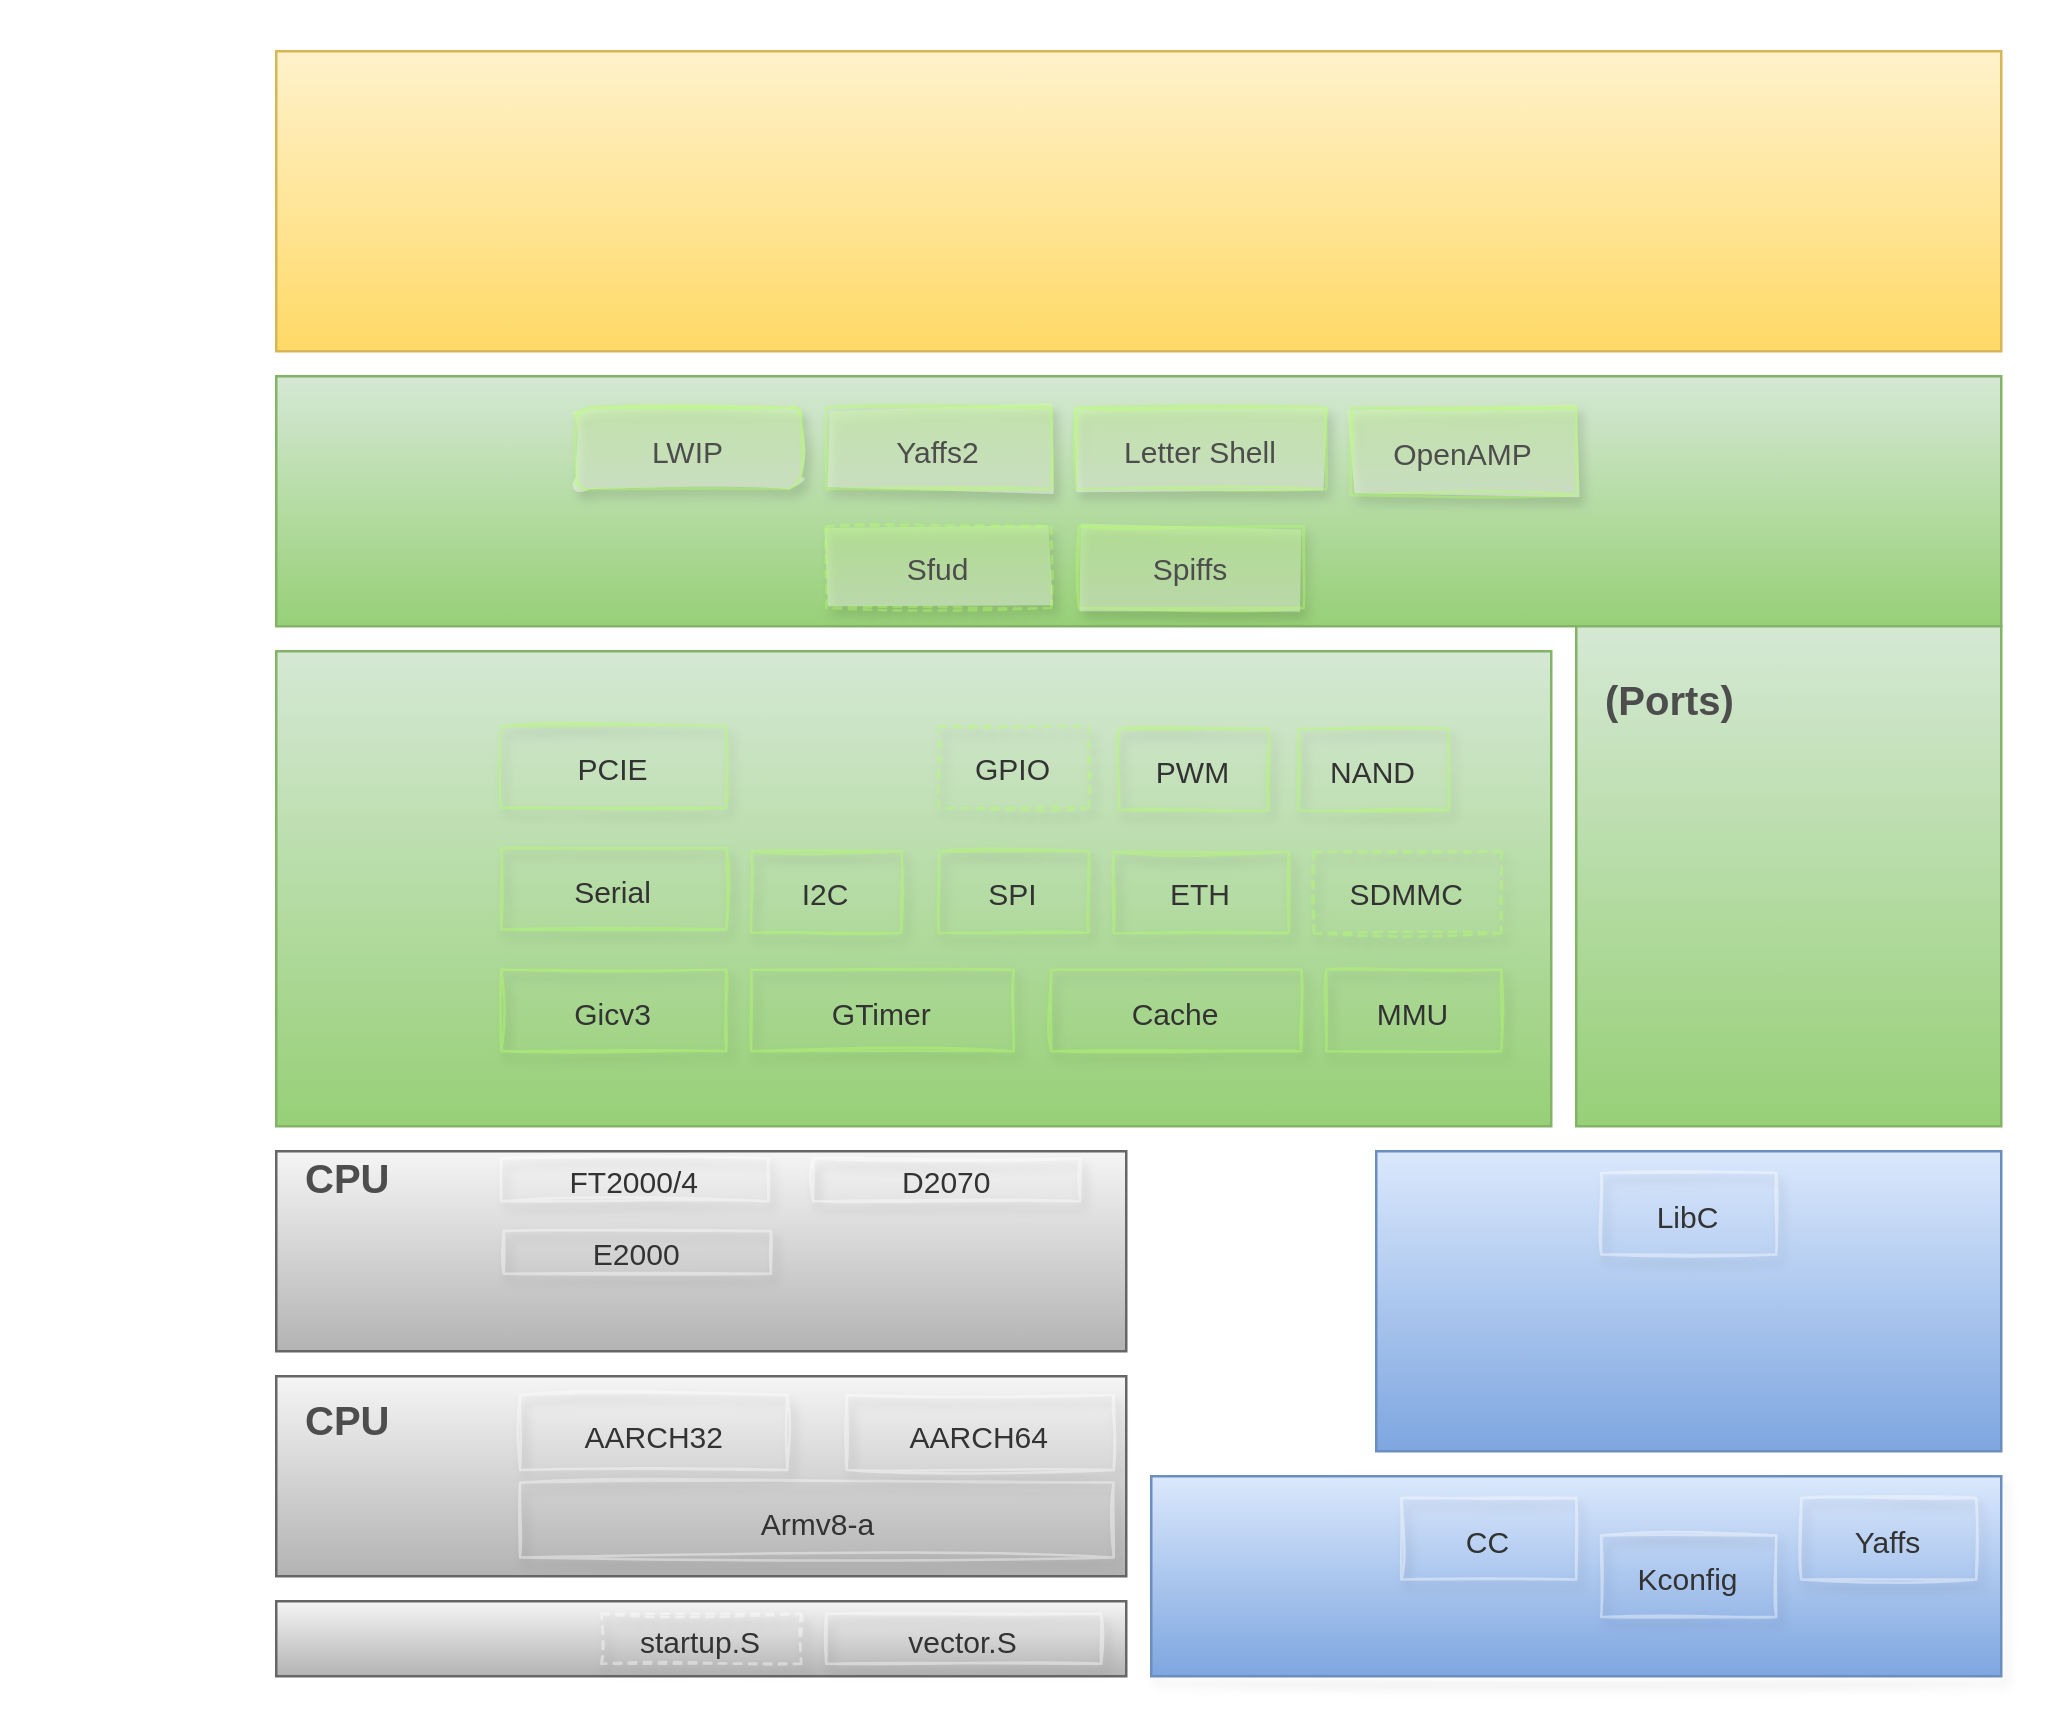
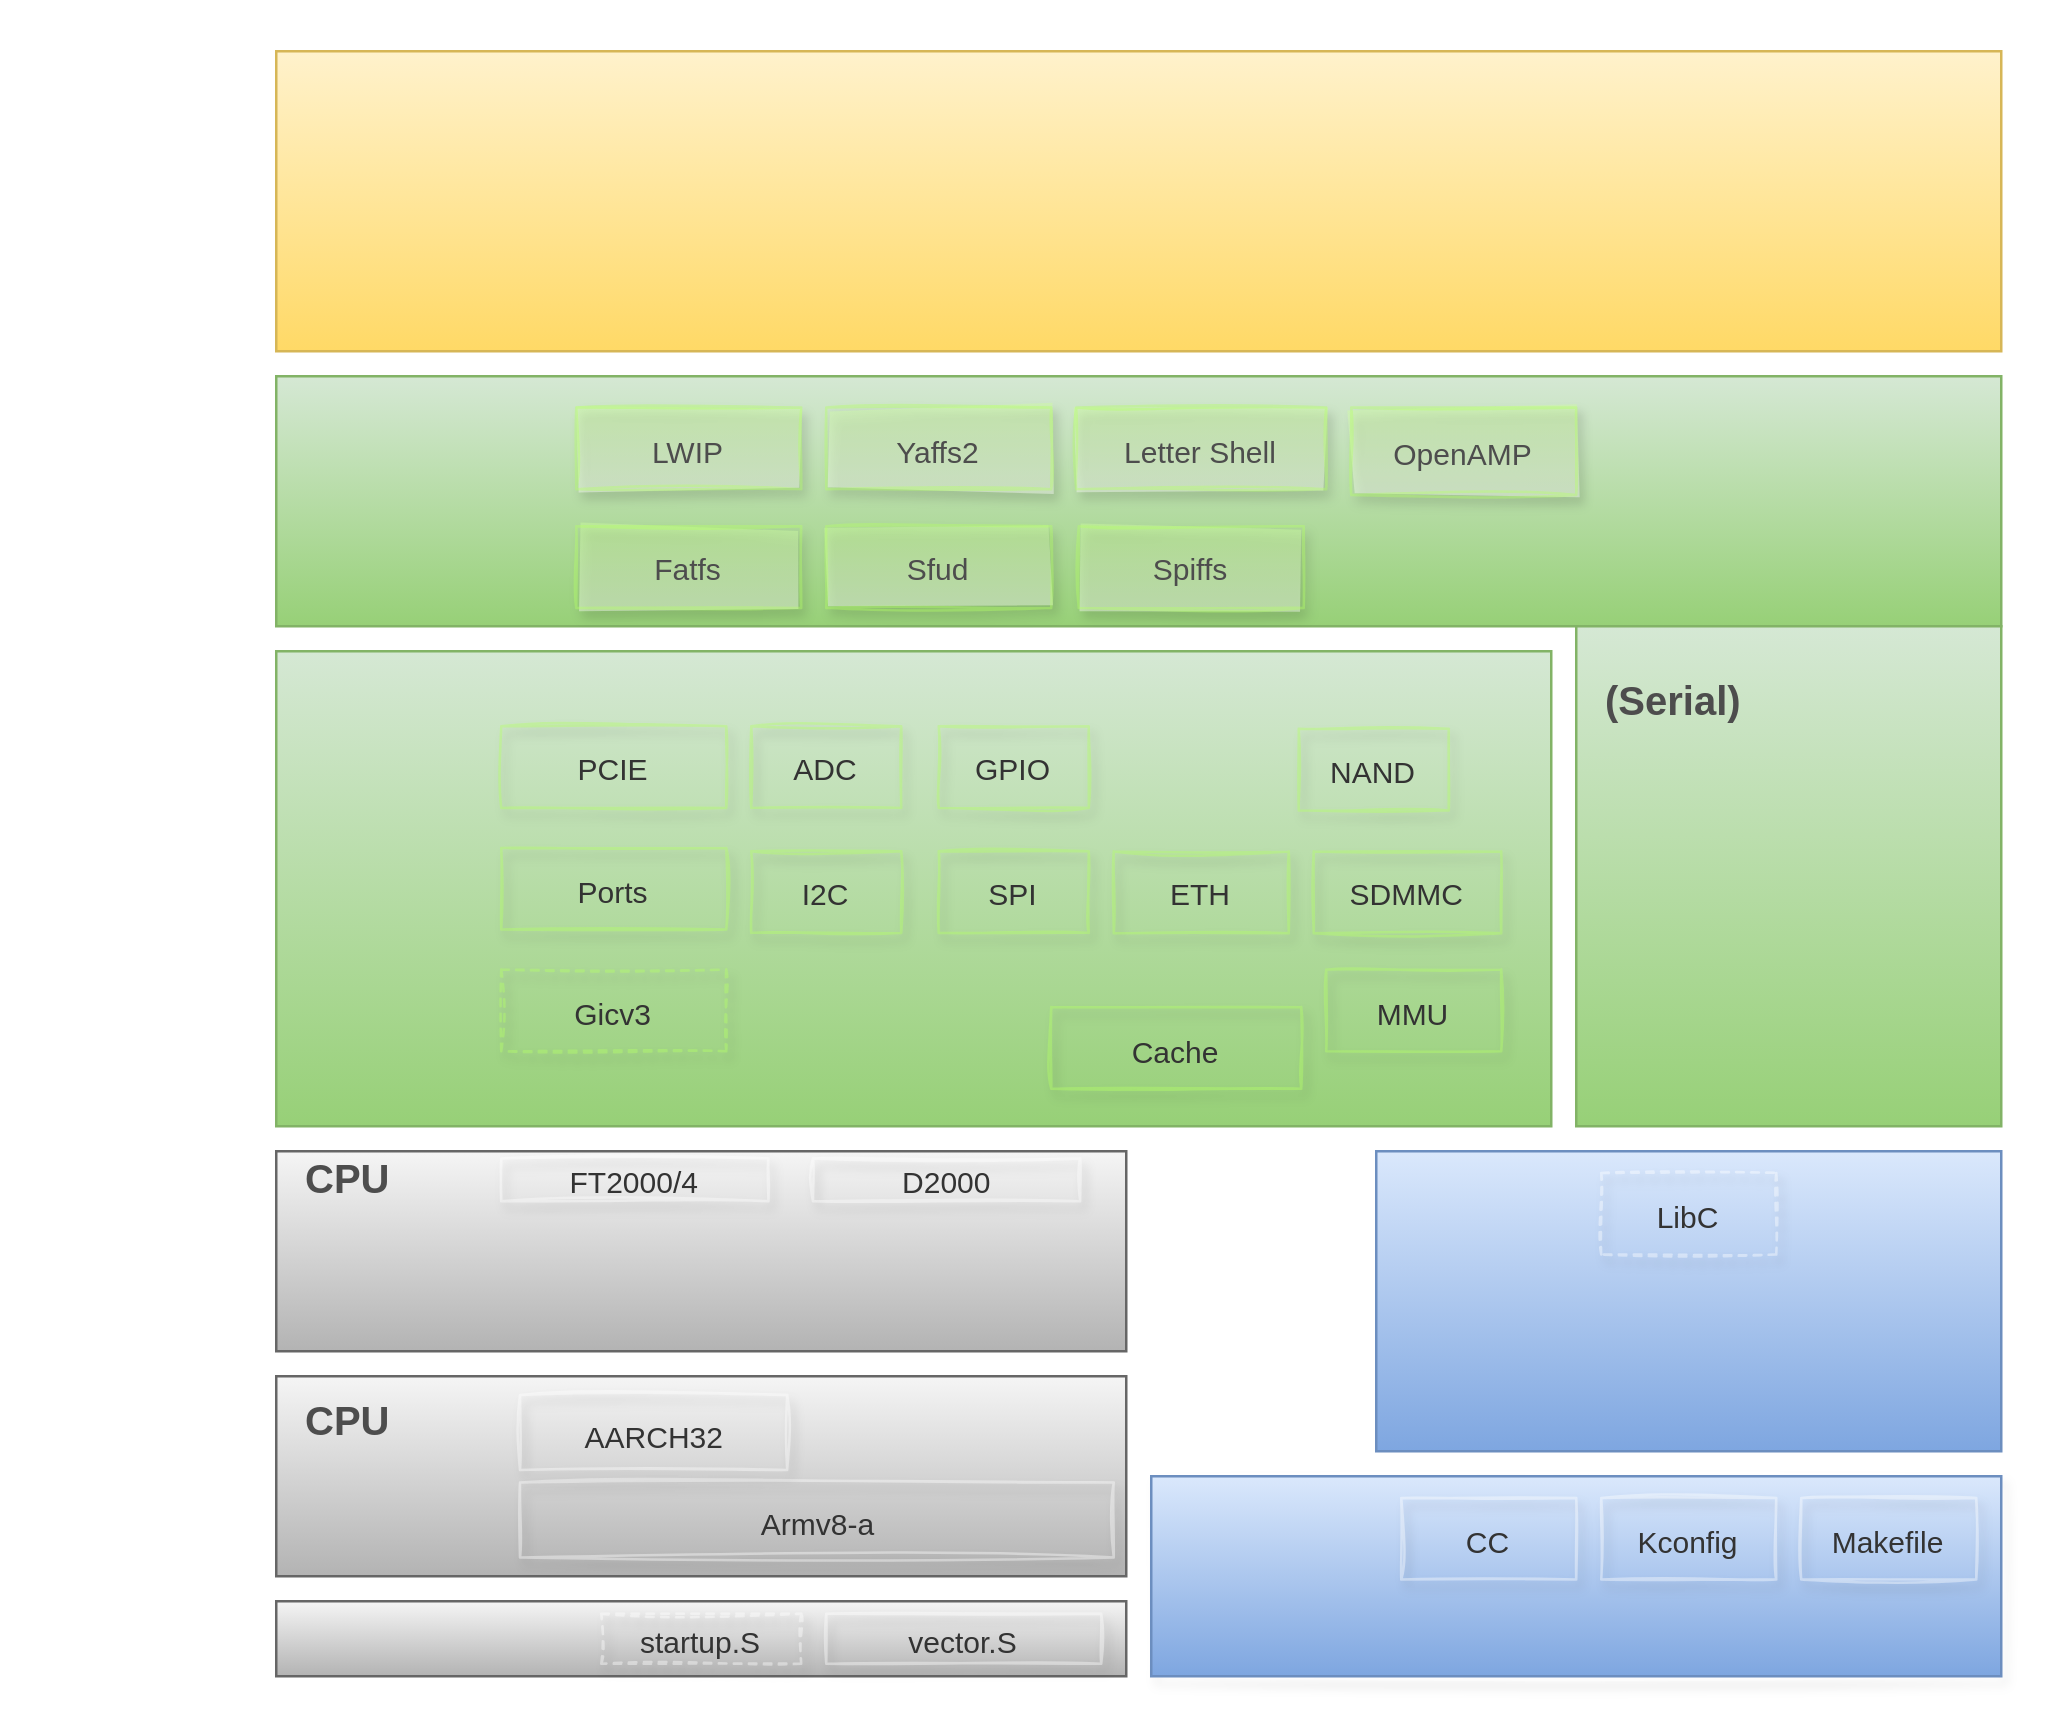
node "LWIP": shape rounded rectangle -> rectangle
node "Fatfs": added
node "Sfud": style dashed -> solid
node "(Ports)": label "(Ports)" -> "(Serial)"
node "ADC": added
node "GPIO": style dashed -> solid
node "PWM": removed
node "Serial": label "Serial" -> "Ports"
node "SDMMC": style dashed -> solid
node "Gicv3": style solid -> dashed
node "GTimer": removed
node "Cache": moved (1176, 1010) -> (1176, 1048)
node "D2070": label "D2070" -> "D2000"
node "LibC": style solid -> dashed
node "E2000": removed
node "AARCH64": removed
node "Yaffs": label "Yaffs" -> "Makefile"
node "Kconfig": moved (1689, 1576) -> (1689, 1539)
